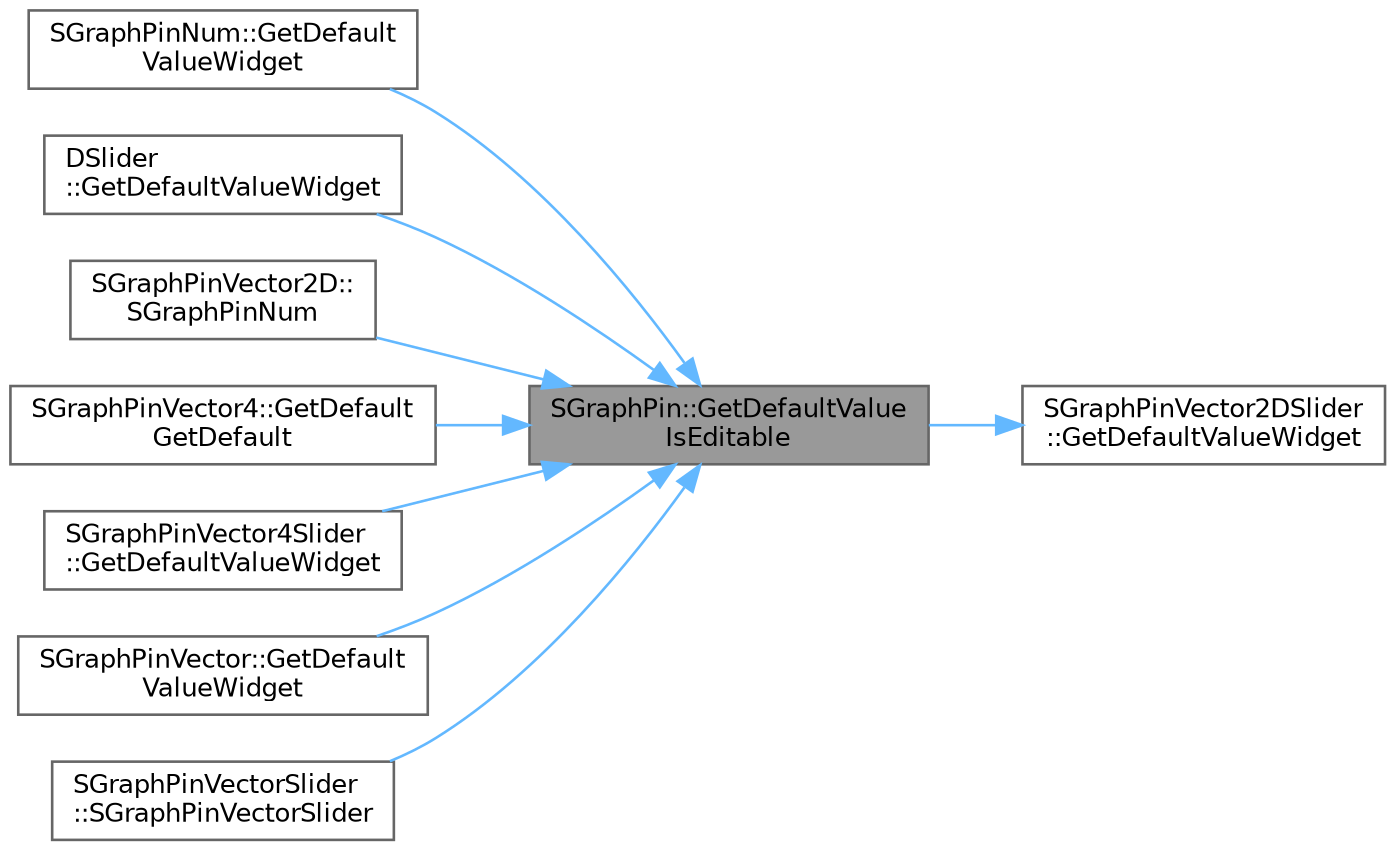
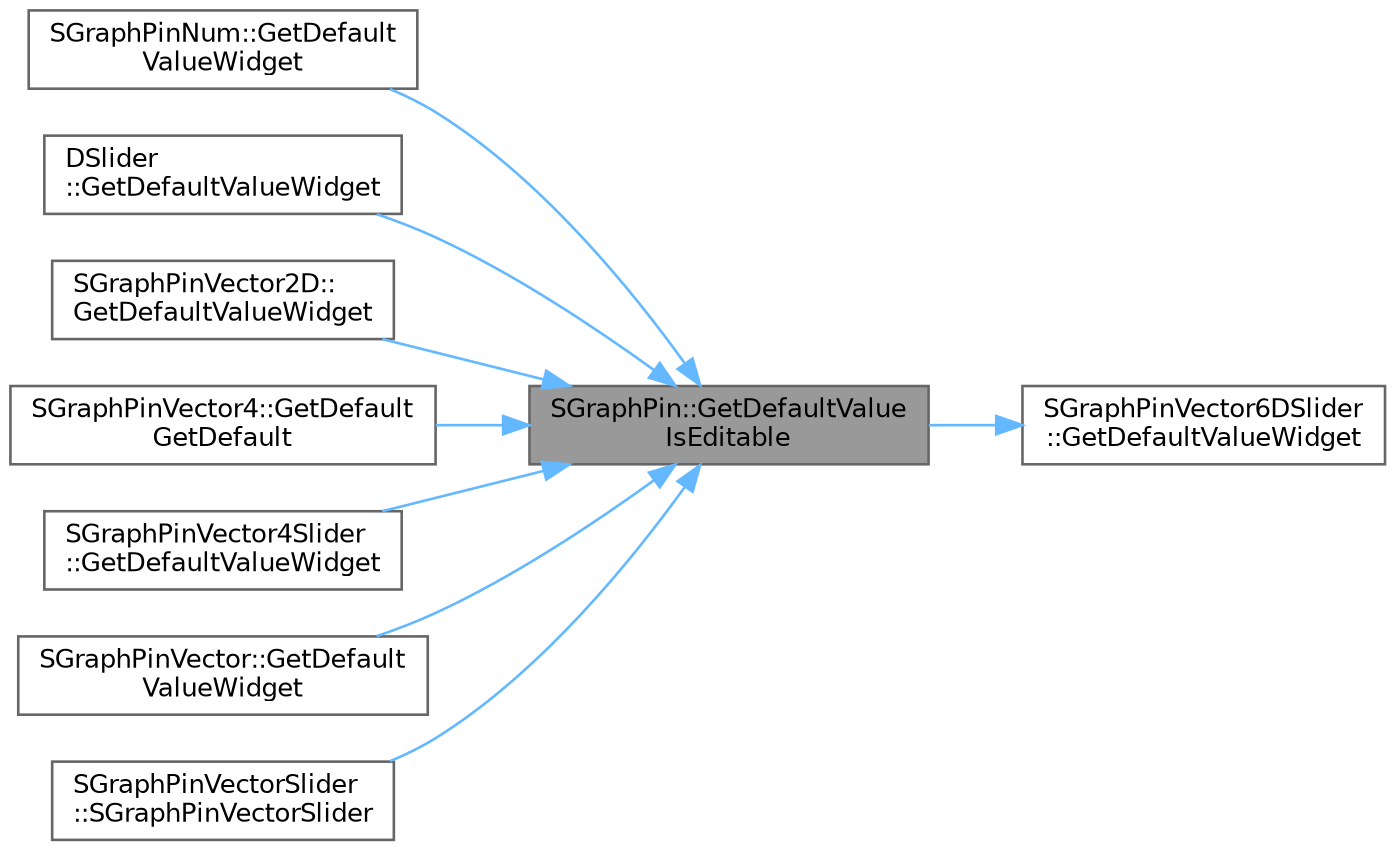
node "SGraphPinVector2D:: SGraphPinNum": label "SGraphPinVector2D:: SGraphPinNum" -> "SGraphPinVector2D:: GetDefaultValueWidget"
node "SGraphPinVector2DSlider ::GetDefaultValueWidget": label "SGraphPinVector2DSlider ::GetDefaultValueWidget" -> "SGraphPinVector6DSlider ::GetDefaultValueWidget"
